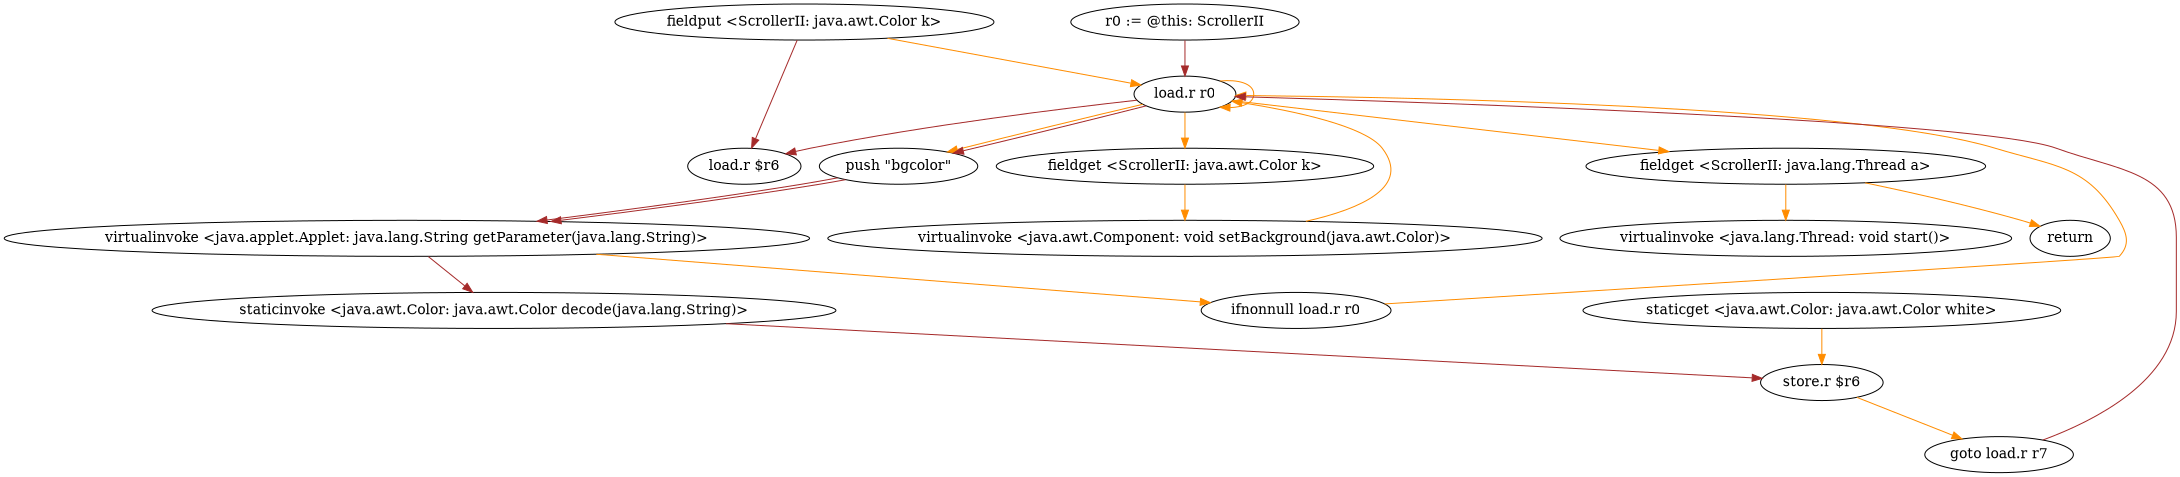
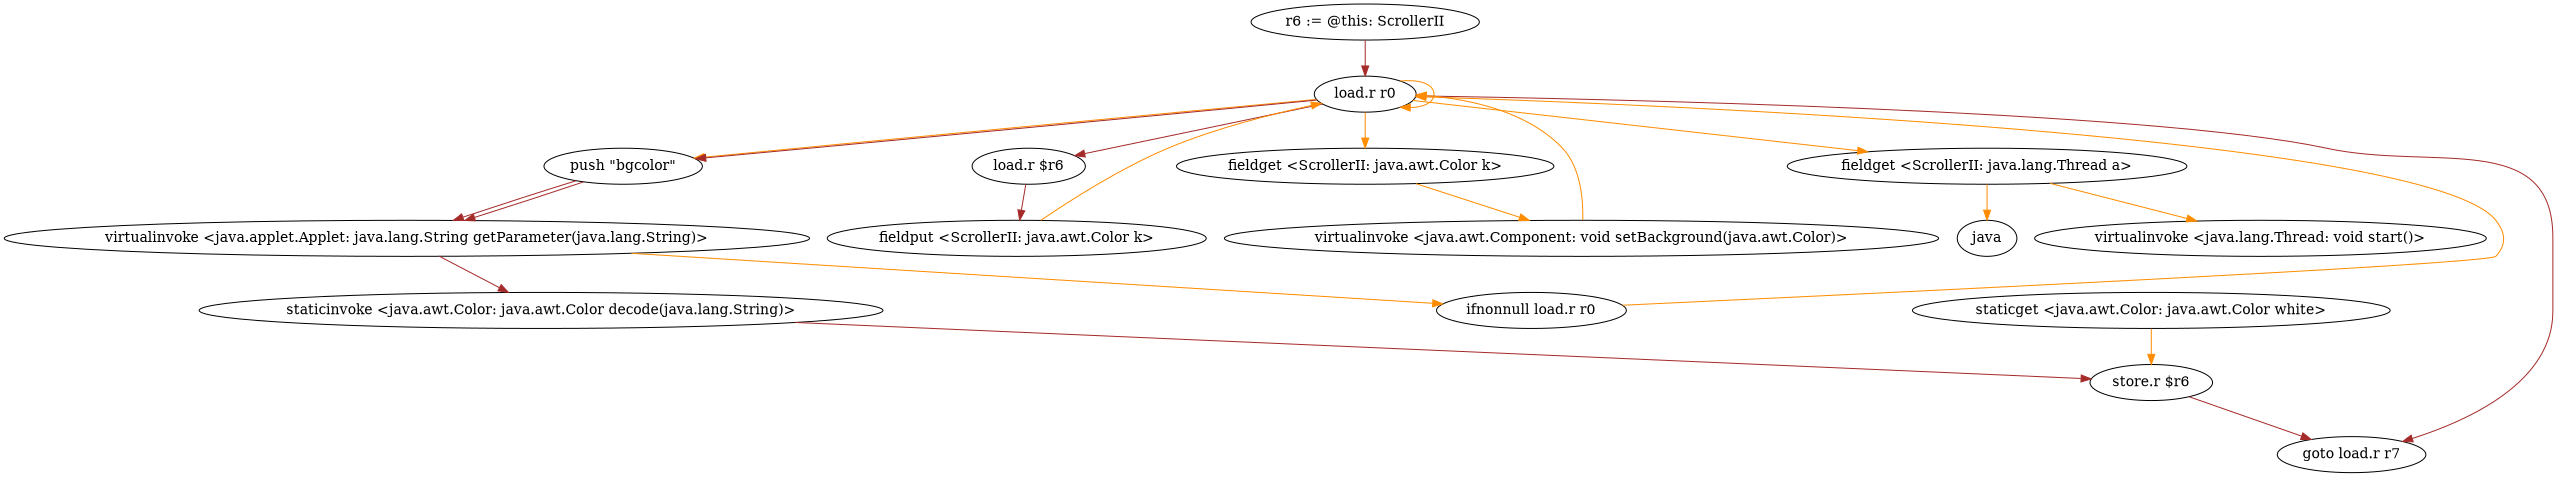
node "r0 := @this: ScrollerII": label "r0 := @this: ScrollerII" -> "r6 := @this: ScrollerII"
edge "fieldput <ScrollerII: java.awt.Color k>" -> "load.r $r6": reversed
edge "goto load.r r7" -> "load.r r0": reversed
node "return": label "return" -> "java"
edge "store.r $r6" -> "goto load.r r7": color darkorange -> brown
